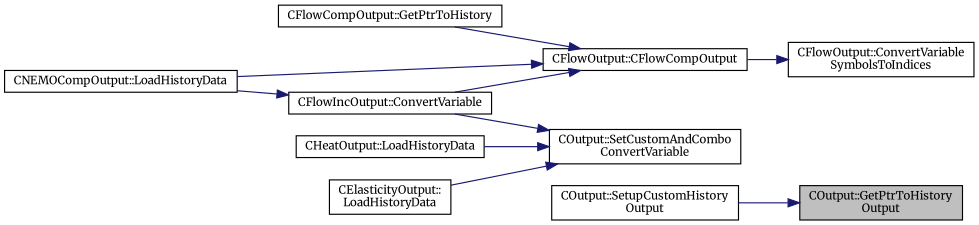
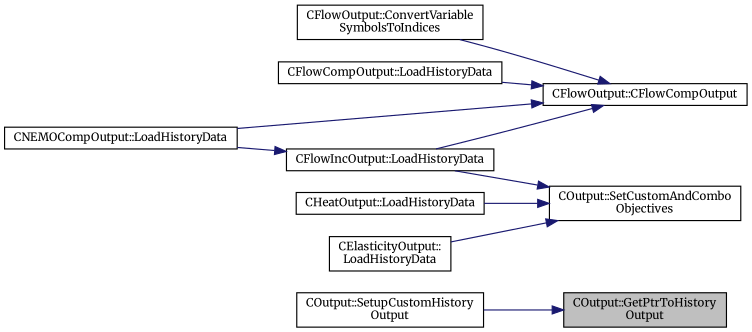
node "CFlowCompOutput::GetPtrToHistory": label "CFlowCompOutput::GetPtrToHistory" -> "CFlowCompOutput::LoadHistoryData"
edge "CFlowOutput::CFlowCompOutput" -> "CFlowOutput::ConvertVariable SymbolsToIndices": reversed
node "CFlowIncOutput::ConvertVariable": label "CFlowIncOutput::ConvertVariable" -> "CFlowIncOutput::LoadHistoryData"
node "COutput::SetCustomAndCombo ConvertVariable": label "COutput::SetCustomAndCombo ConvertVariable" -> "COutput::SetCustomAndCombo Objectives"
